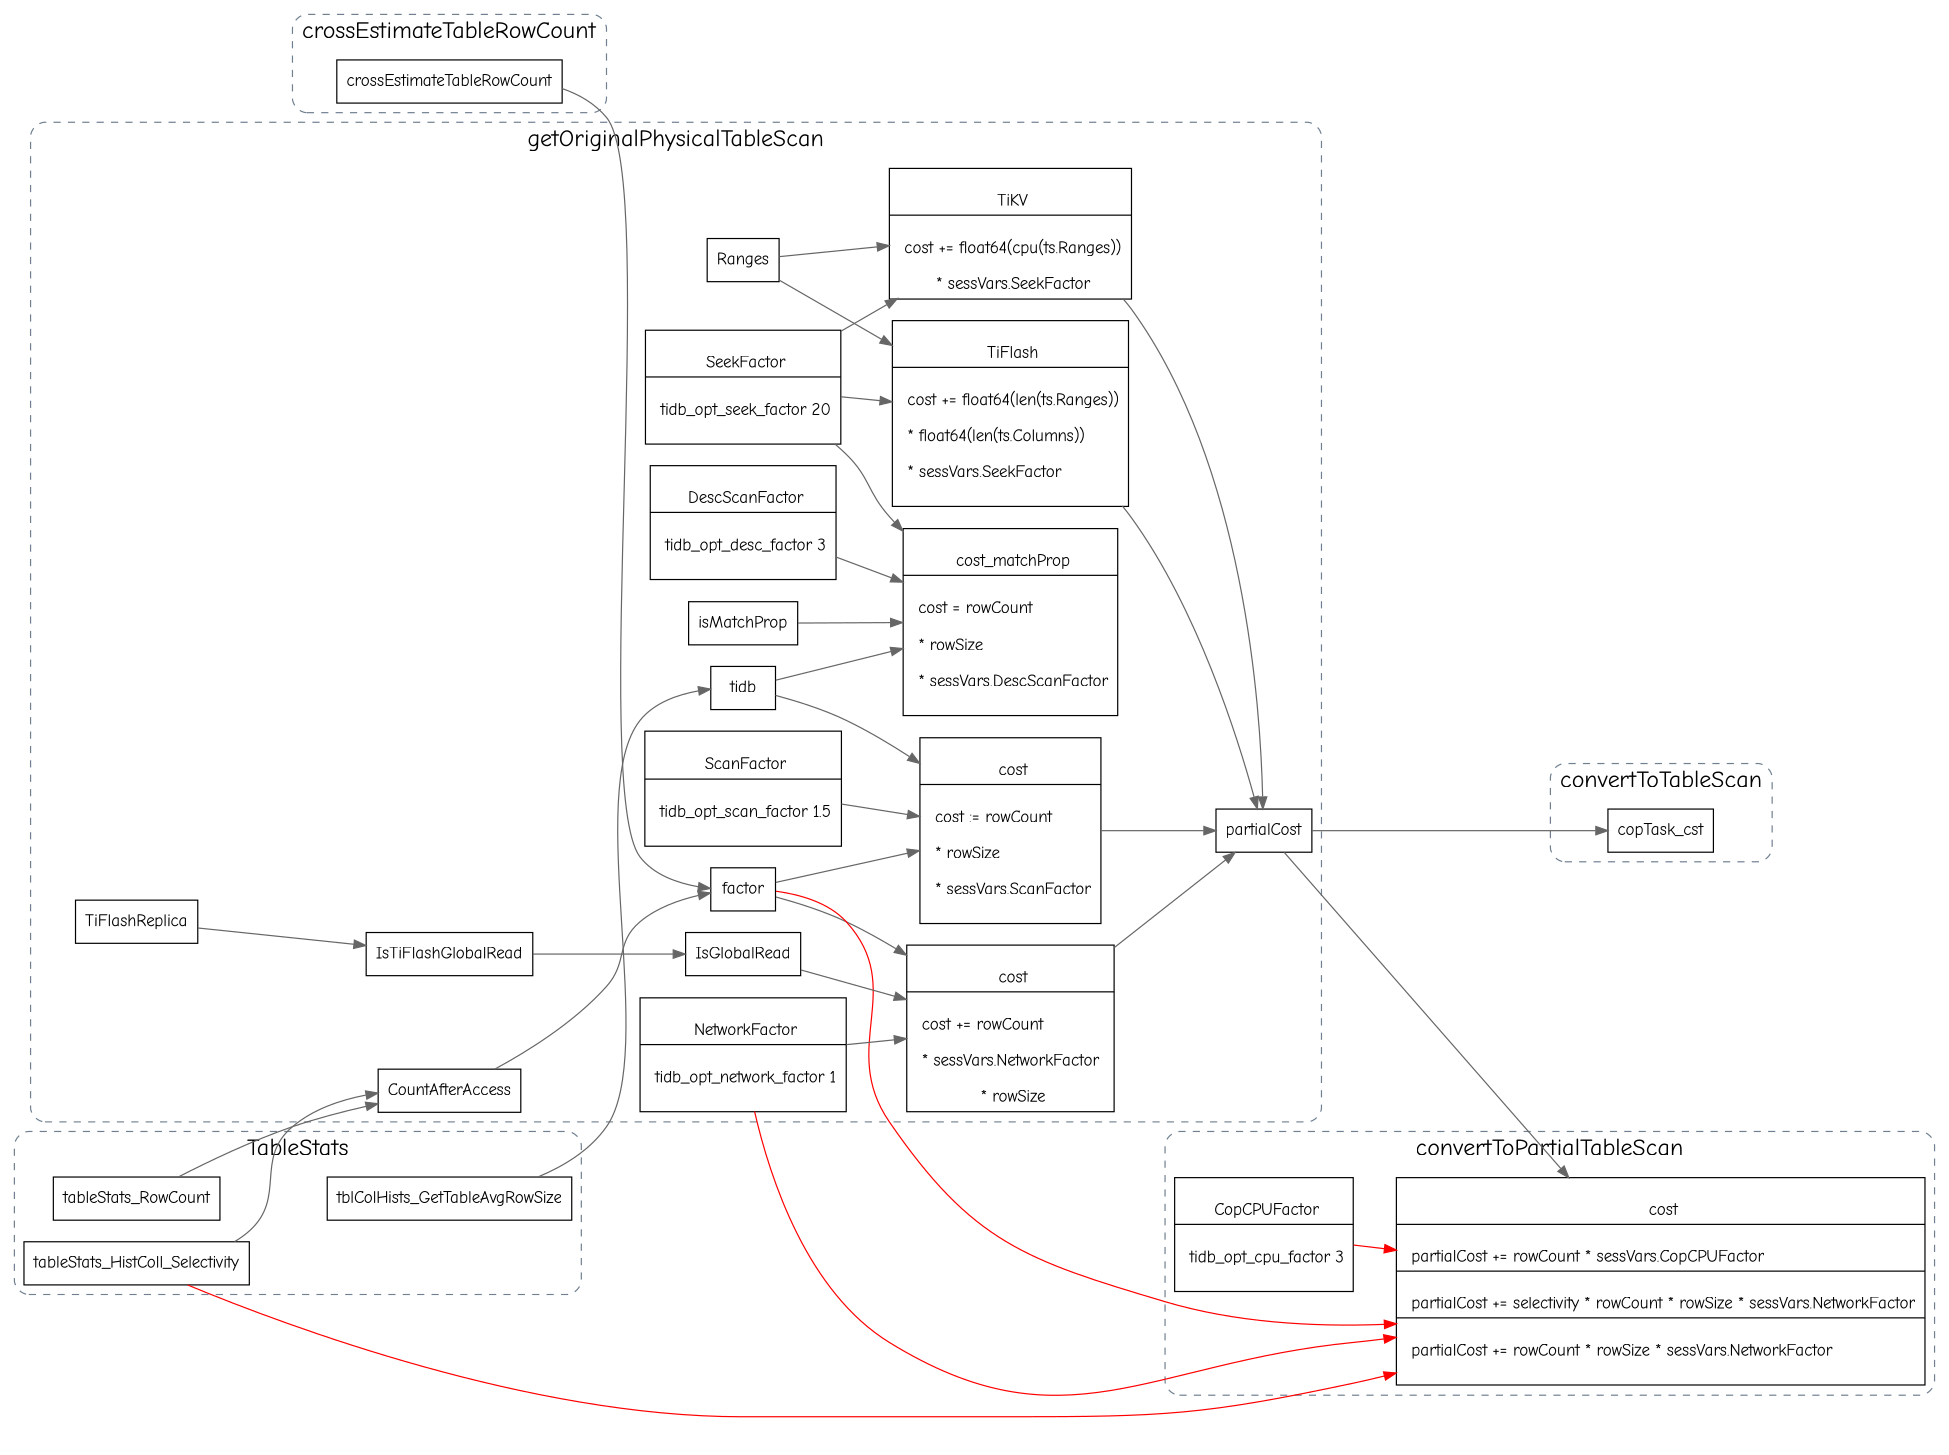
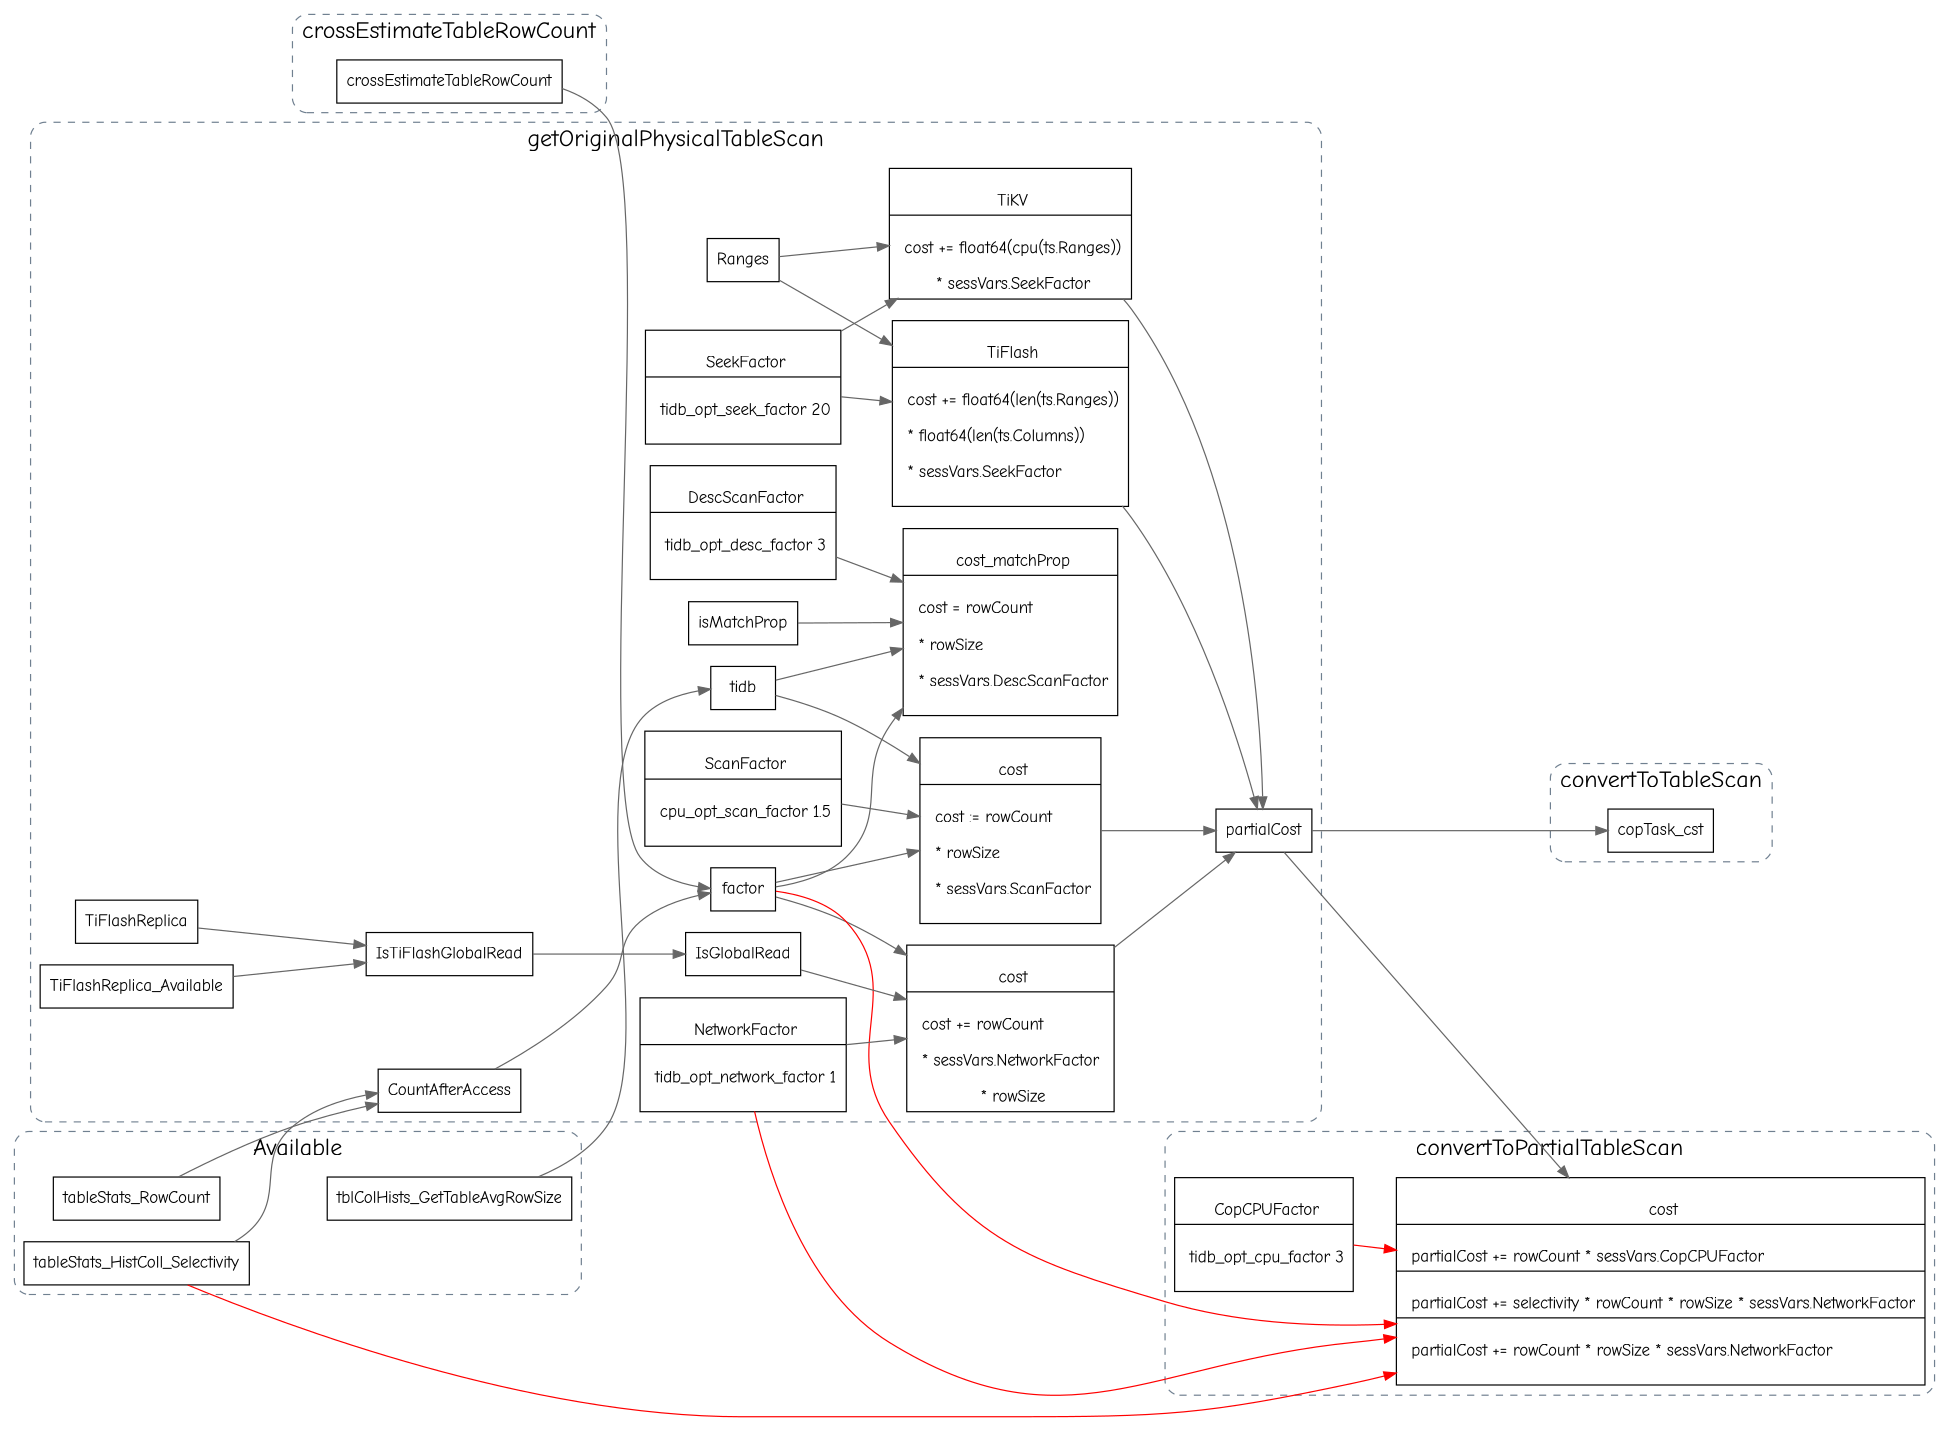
edge "SeekFactor" -> "cost_matchProp": now "factor" -> "cost_matchProp"
node "ScanFactor": text "tidb_opt_scan_factor 1.5" -> "cpu_opt_scan_factor 1.5"
node "TiFlashReplica_Available": added
cluster "TableStats": label "TableStats" -> "Available"
